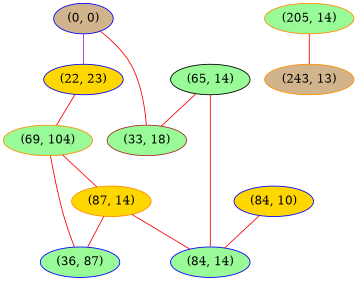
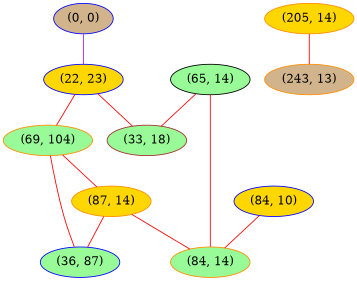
node "(205, 14)": fillcolor palegreen -> gold
edge "(0, 0)" -- "(33, 18)": now "(22, 23)" -- "(33, 18)"
node "(84, 14)": color blue -> darkorange
